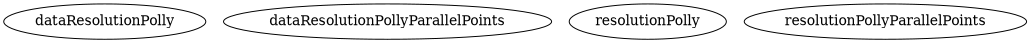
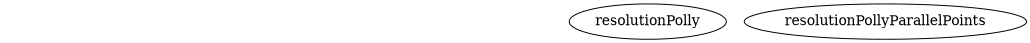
node "dataResolutionPolly": removed
node "dataResolutionPollyParallelPoints": removed
